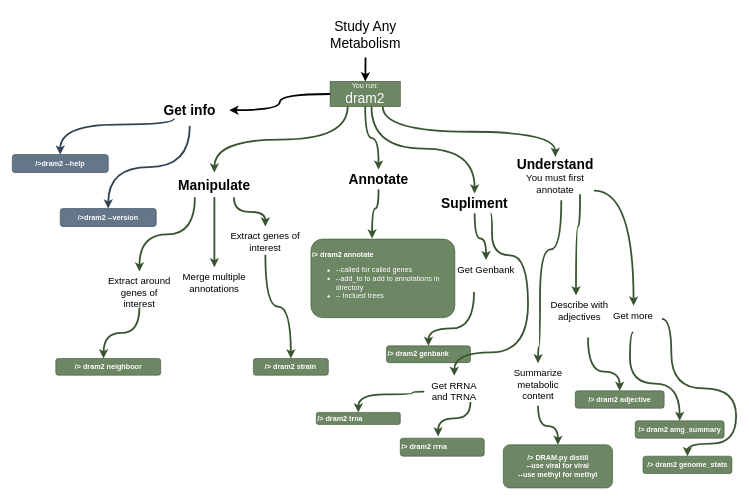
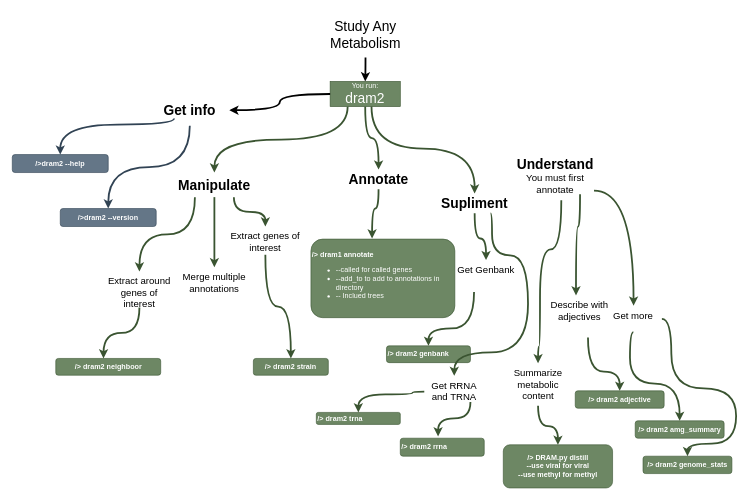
edge "You run: dram2" -> "Understand You must first annotate": removed
node "/> dram2 annotate --called for called genes --add_to to add to annotations in directory -- Inclued trees": label "/> dram2 annotate --called for called genes --add_to to add to annotations in directory -- Inclued trees" -> "/> dram1 annotate --called for called genes --add_to to add to annotations in directory -- Inclued trees"
